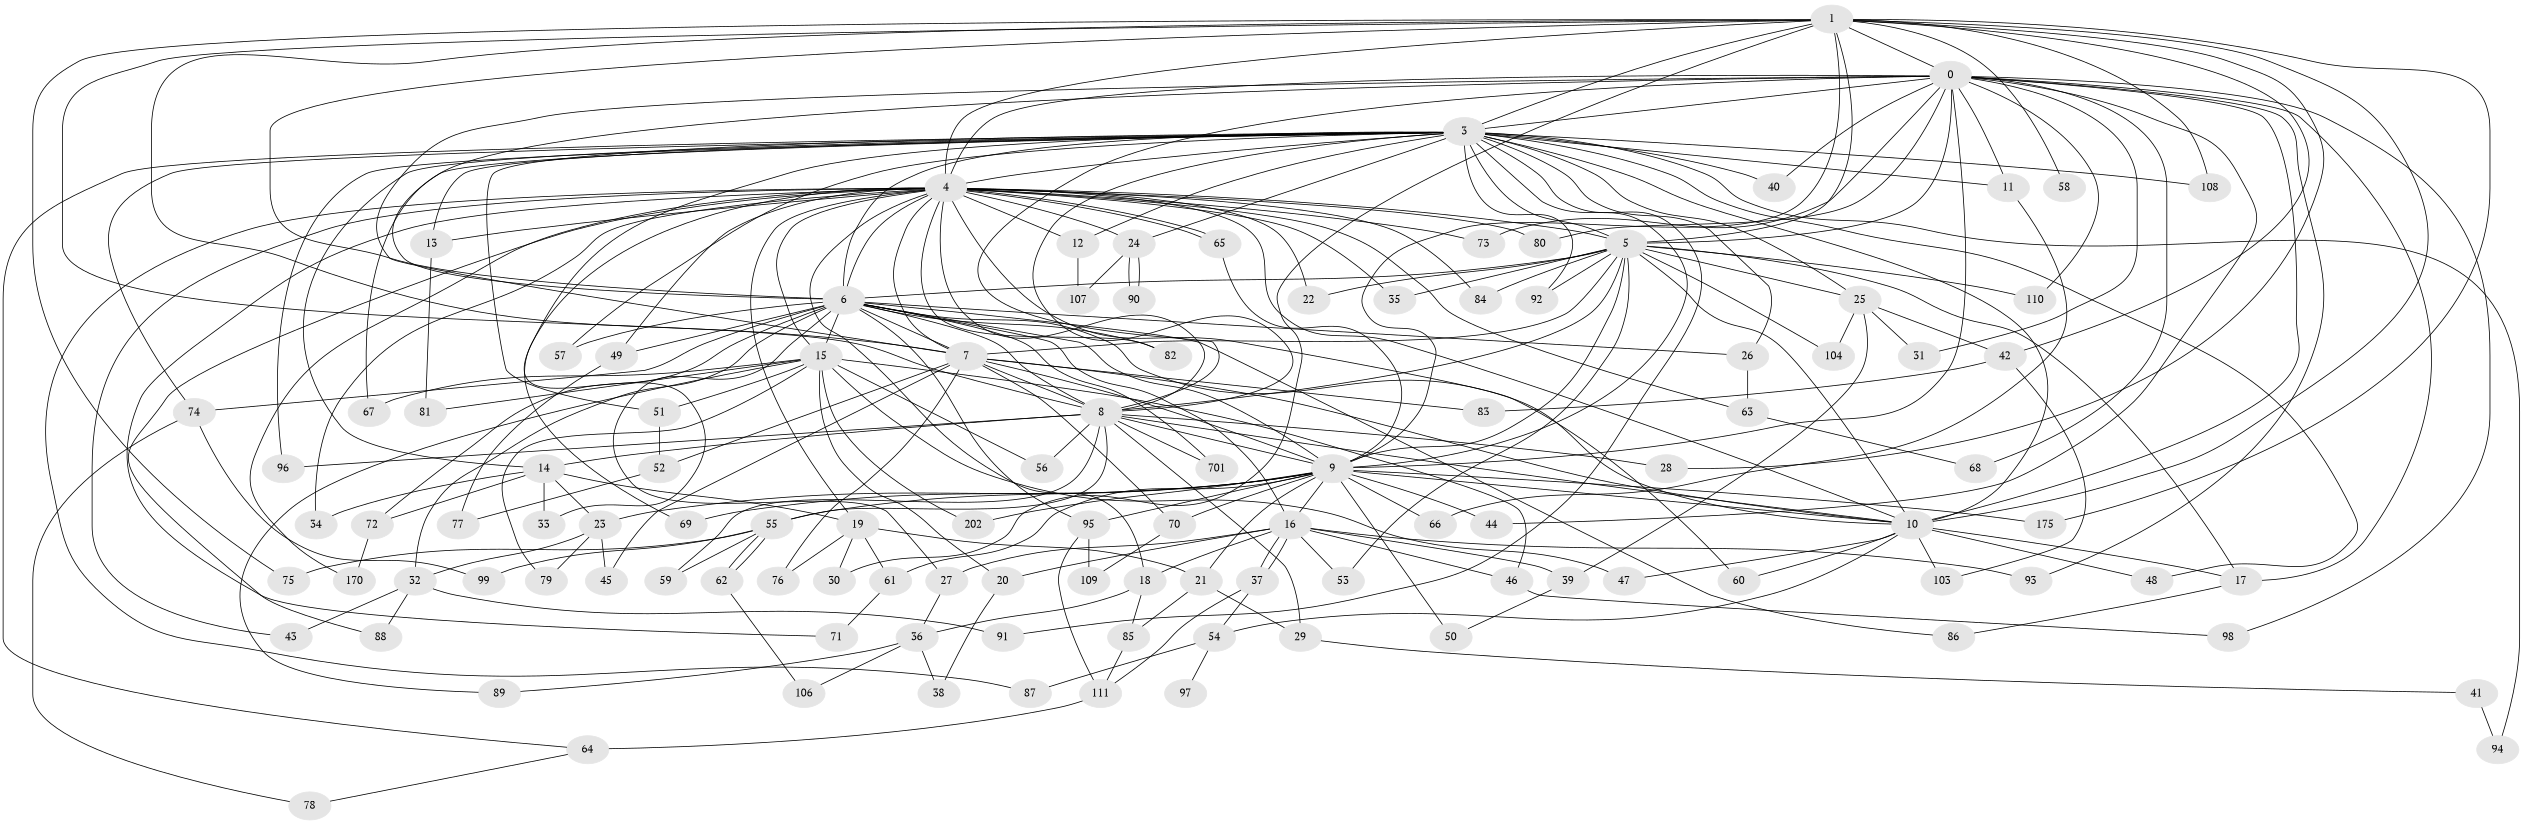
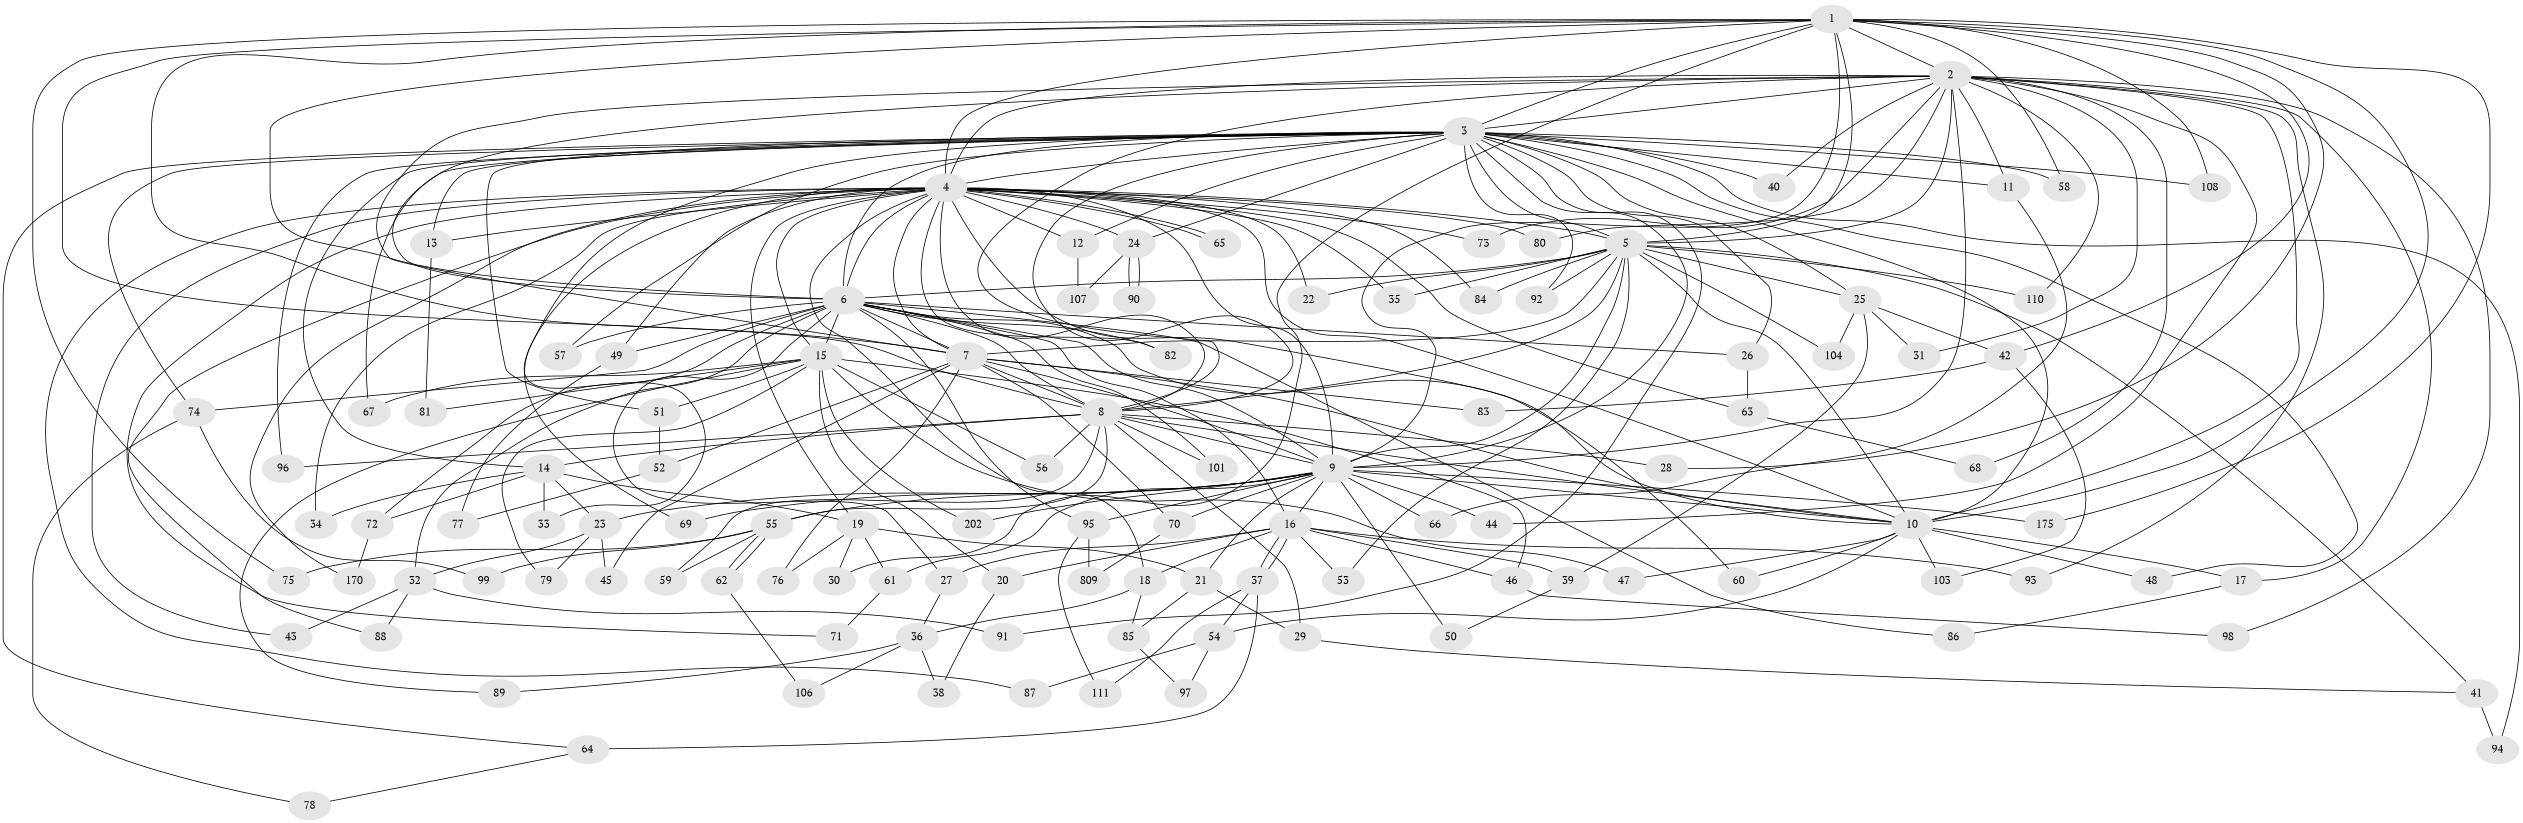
node "0": label "0" -> "2"
edge "3" -- "58": added
edge "5" -- "17": now "5" -- "41"
edge "65" -- "9": now "4" -- "9"
node "701": label "701" -> "101"
node "109": label "109" -> "809"
edge "85" -- "111": now "85" -- "97"
edge "111" -- "64": now "37" -- "64"
